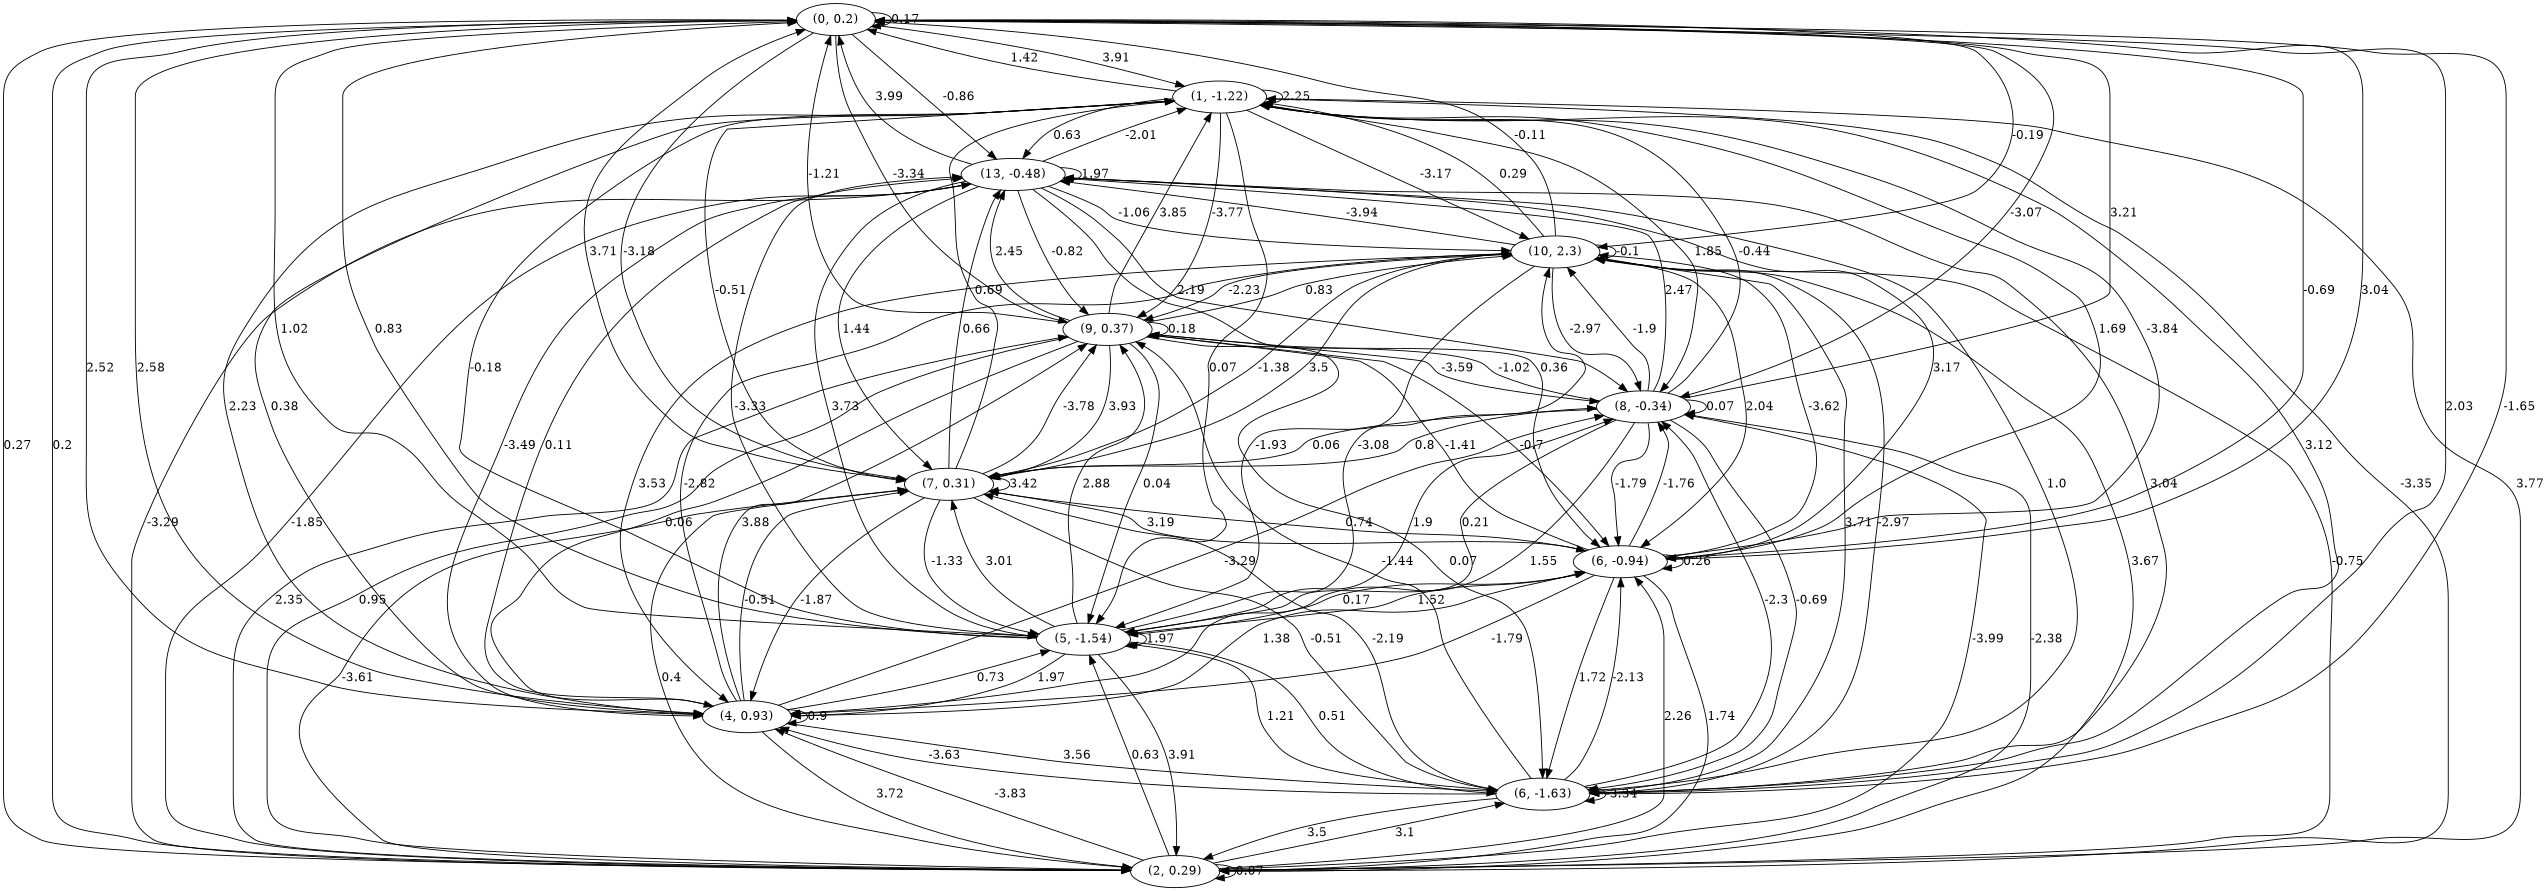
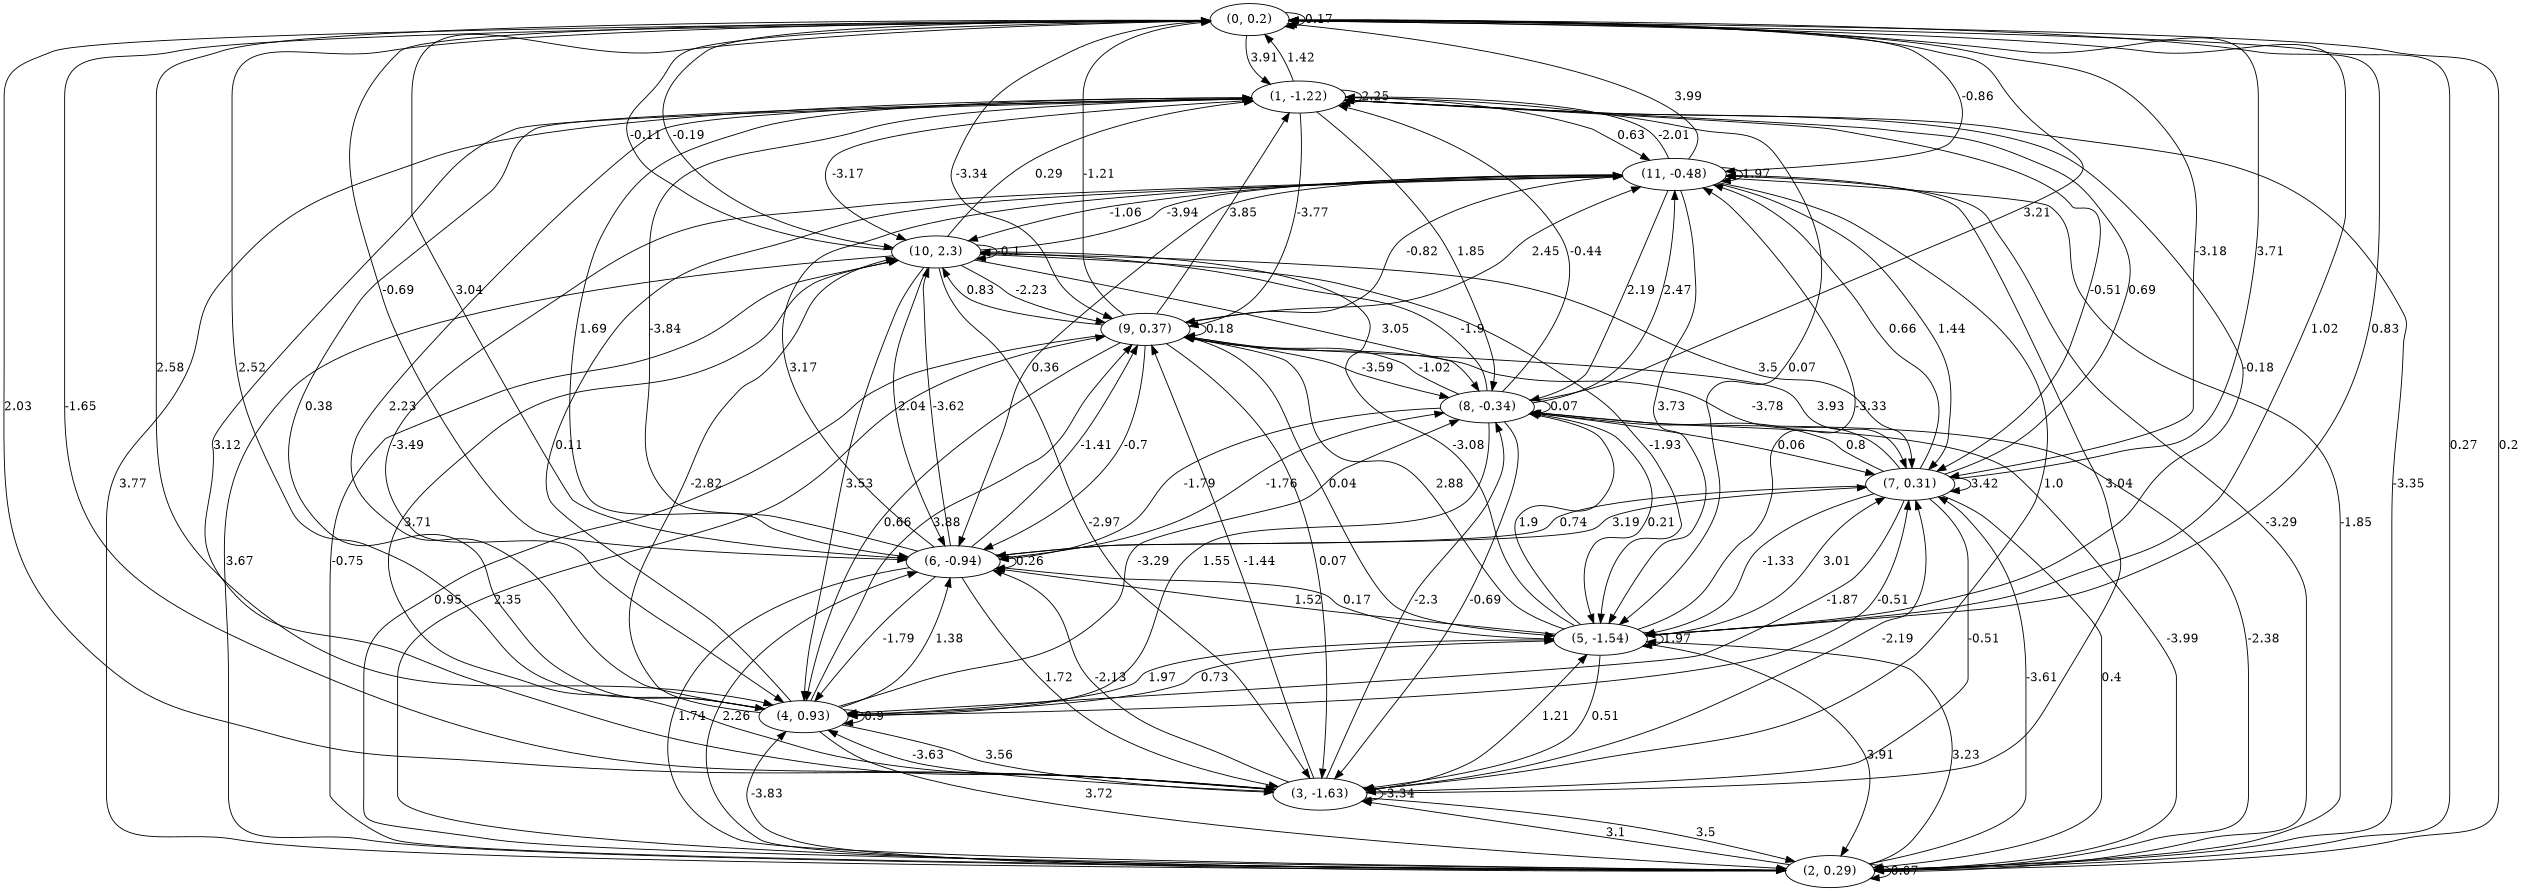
edge "(0, 0.2)" -> "(8, -0.34)": removed, label "-3.07"
node "(13, -0.48)": label "(13, -0.48)" -> "(11, -0.48)"
edge "(10, 2.3)" -> "(8, -0.34)": label "-2.97" -> "3.05"
edge "(7, 0.31)" -> "(10, 2.3)": removed, label "-1.38"
edge "(9, 0.37)" -> "(4, 0.93)": label "0.06" -> "0.66"
edge "(2, 0.29)" -> "(5, -1.54)": label "0.63" -> "3.23"
node "(6, -1.63)": label "(6, -1.63)" -> "(3, -1.63)"
